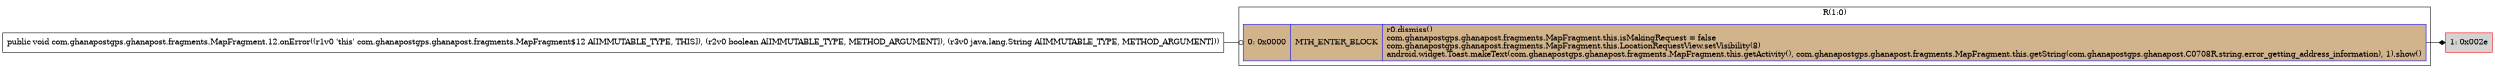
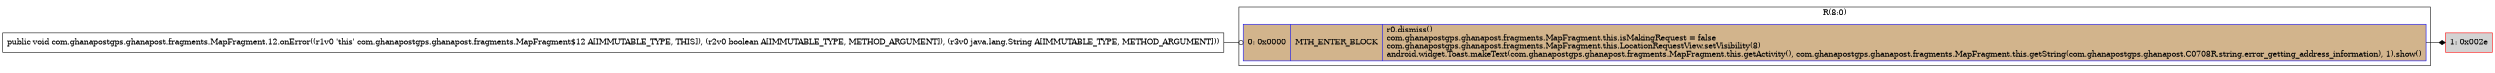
cluster "R(1:0)": label "R(1:0)" -> "R(8:0)"
